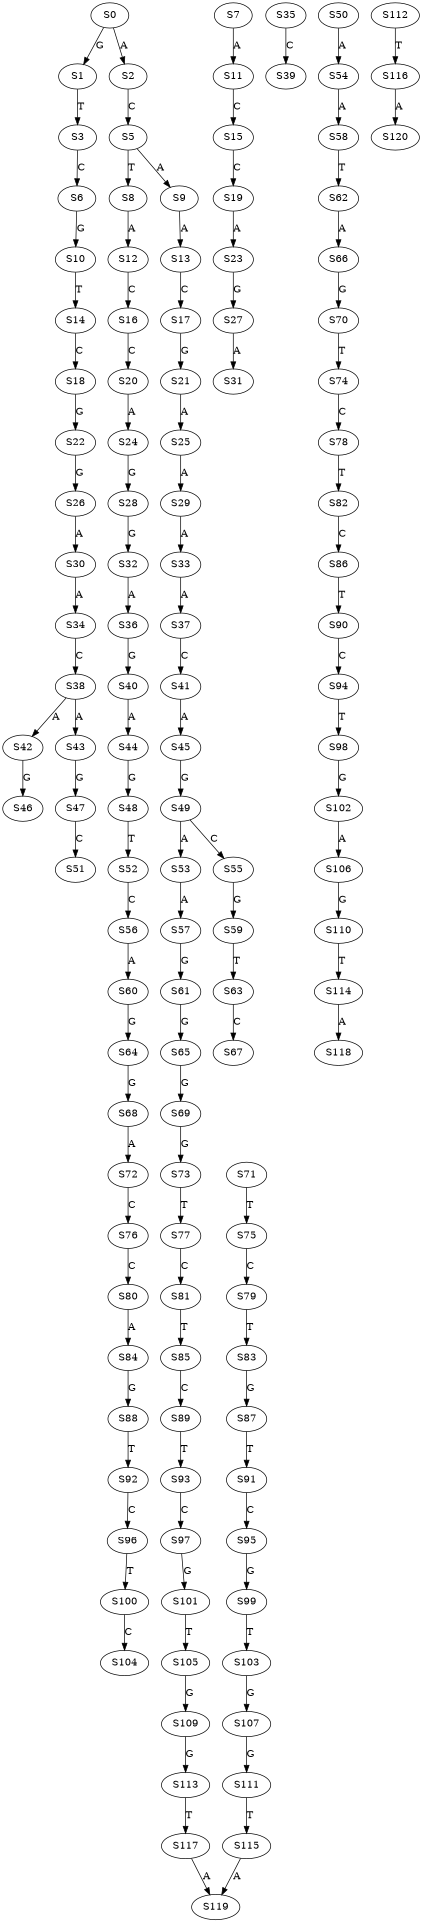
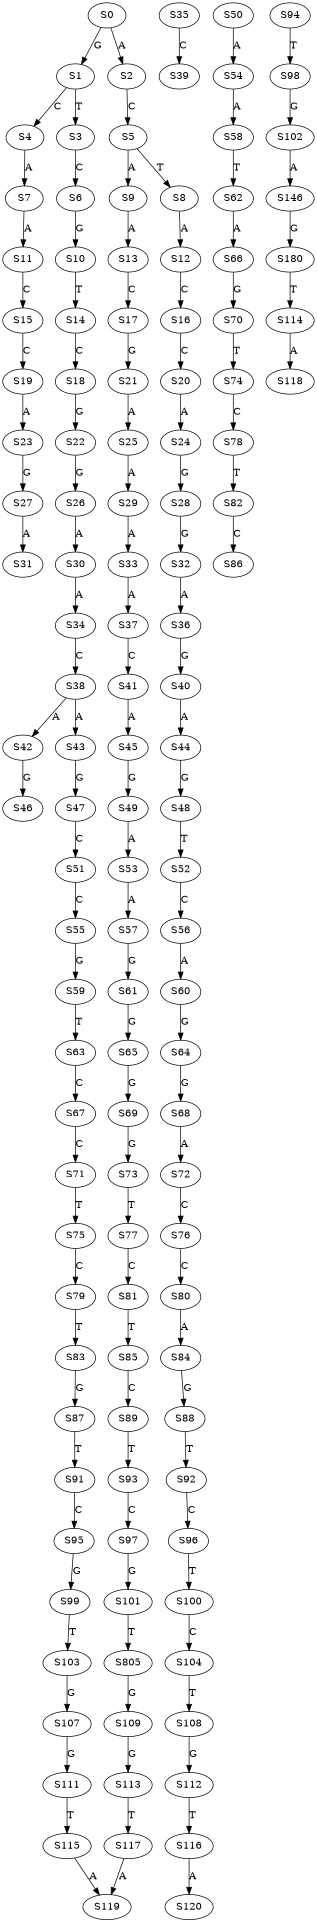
node "S4": added
node "S90": removed
edge "S49" -> "S55": now "S51" -> "S55"
node "S106": label "S106" -> "S146"
node "S110": label "S110" -> "S180"
edge "S67" -> "S71": added, label "C"
node "S105": label "S105" -> "S805"
node "S108": added
